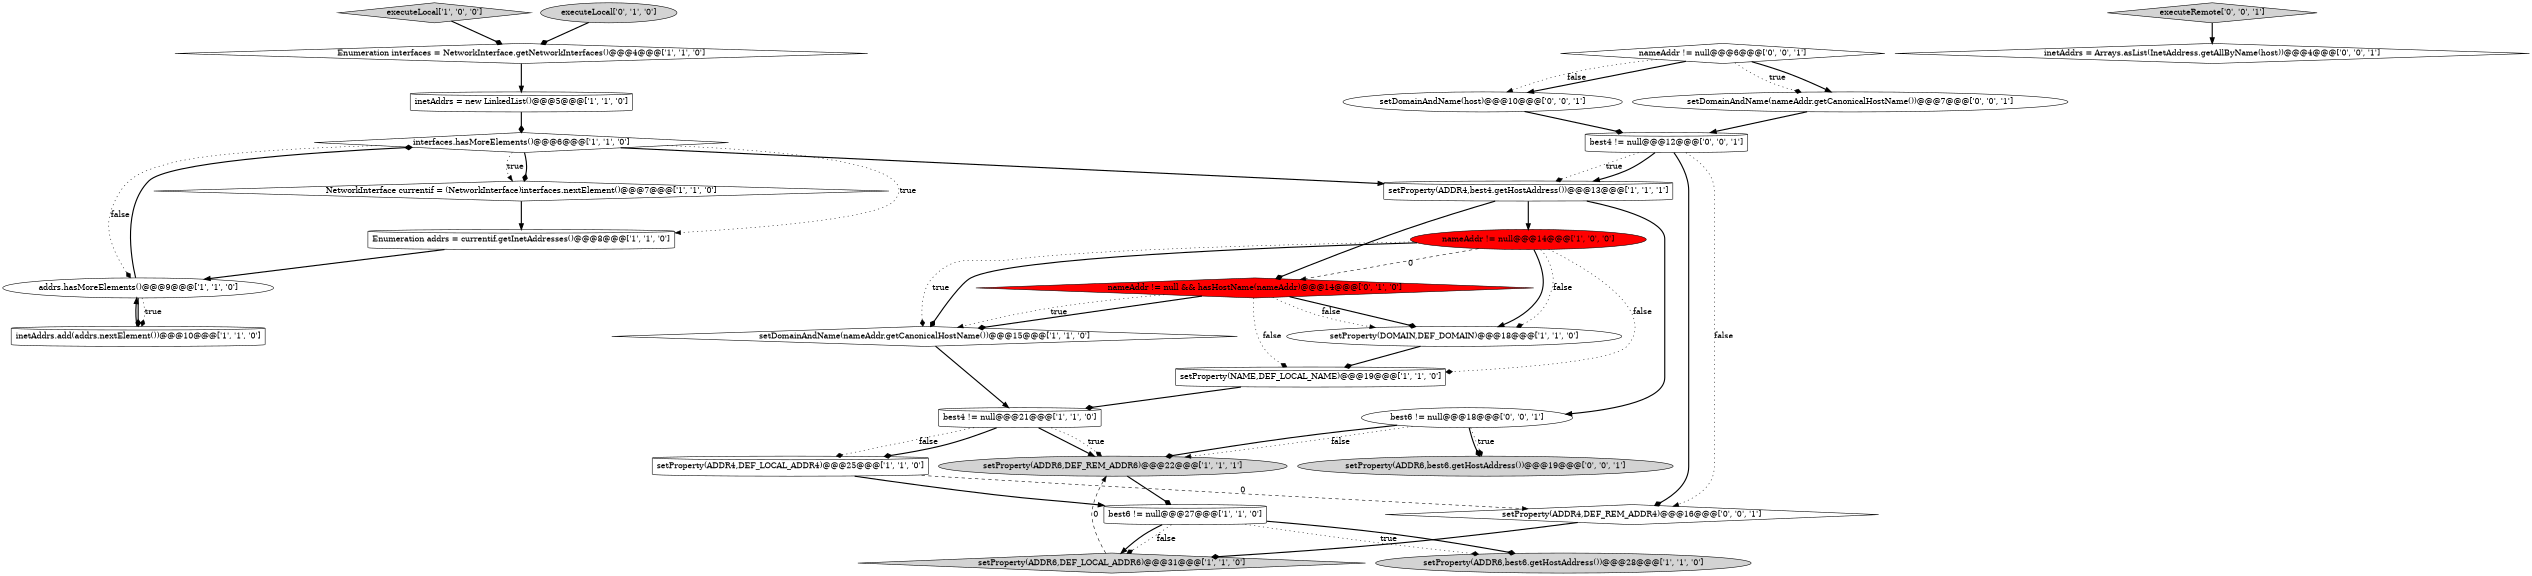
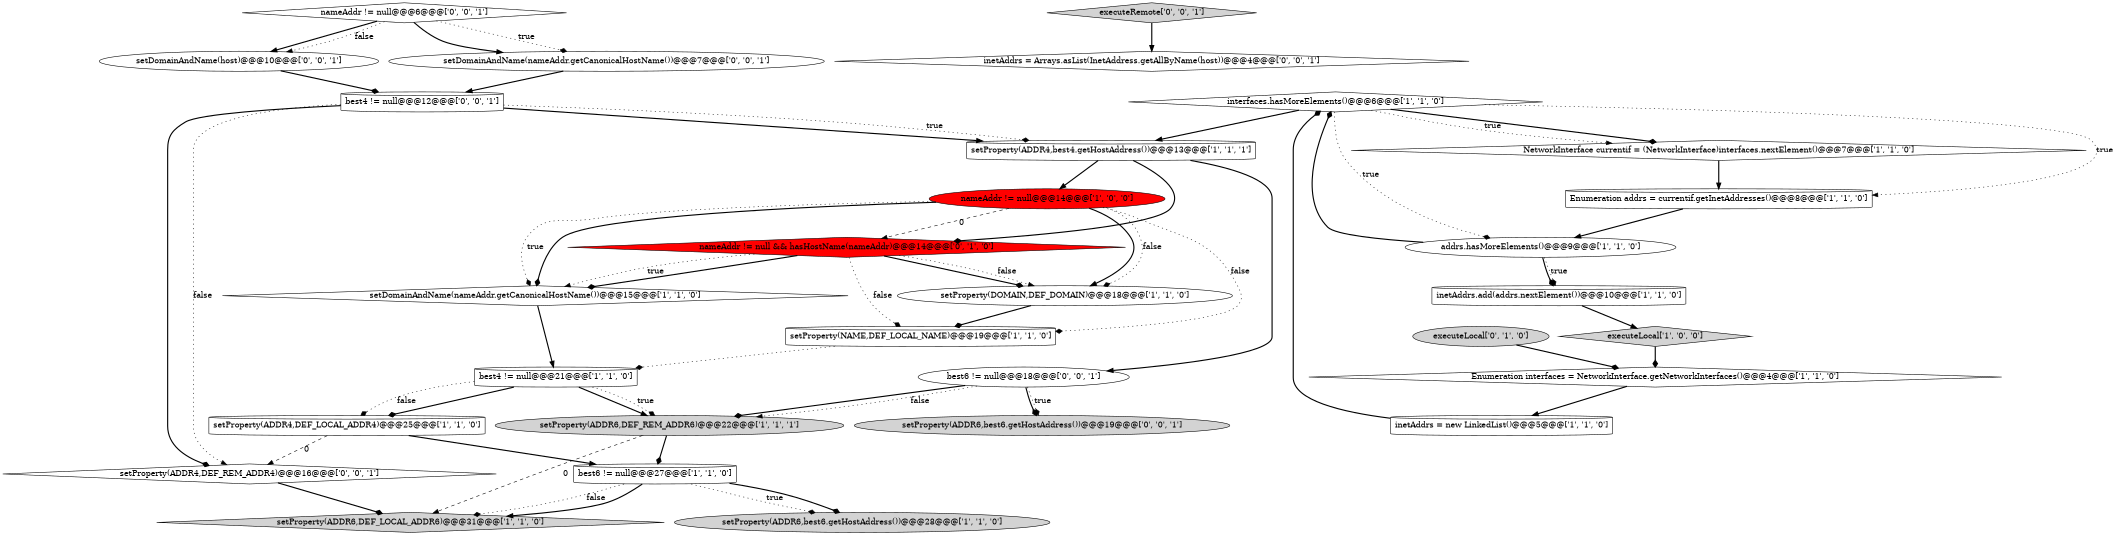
edge "interfaces.hasMoreElements()@@@6@@@['1', '1', '0']" -> "addrs.hasMoreElements()@@@9@@@['1', '1', '0']": label "false" -> "true"
edge "inetAddrs.add(addrs.nextElement())@@@10@@@['1', '1', '0']" -> "addrs.hasMoreElements()@@@9@@@['1', '1', '0']": now "inetAddrs.add(addrs.nextElement())@@@10@@@['1', '1', '0']" -> "executeLocal['1', '0', '0']"
edge "setProperty(NAME,DEF_LOCAL_NAME)@@@19@@@['1', '1', '0']" -> "best4 != null@@@21@@@['1', '1', '0']": style bold -> dotted
edge "setProperty(ADDR6,DEF_LOCAL_ADDR6)@@@31@@@['1', '1', '0']" -> "setProperty(ADDR6,DEF_REM_ADDR6)@@@22@@@['1', '1', '1']": reversed
